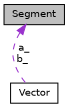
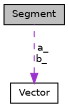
edge "Vector" -> "Segment": reversed
